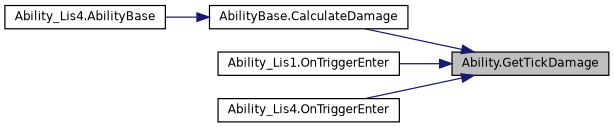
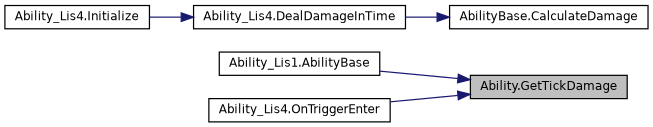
node "Ability_Lis4.Initialize": added
node "Ability_Lis4.AbilityBase": label "Ability_Lis4.AbilityBase" -> "Ability_Lis4.DealDamageInTime"
edge "AbilityBase.CalculateDamage" -> "Ability.GetTickDamage": removed
node "Ability_Lis1.OnTriggerEnter": label "Ability_Lis1.OnTriggerEnter" -> "Ability_Lis1.AbilityBase"
